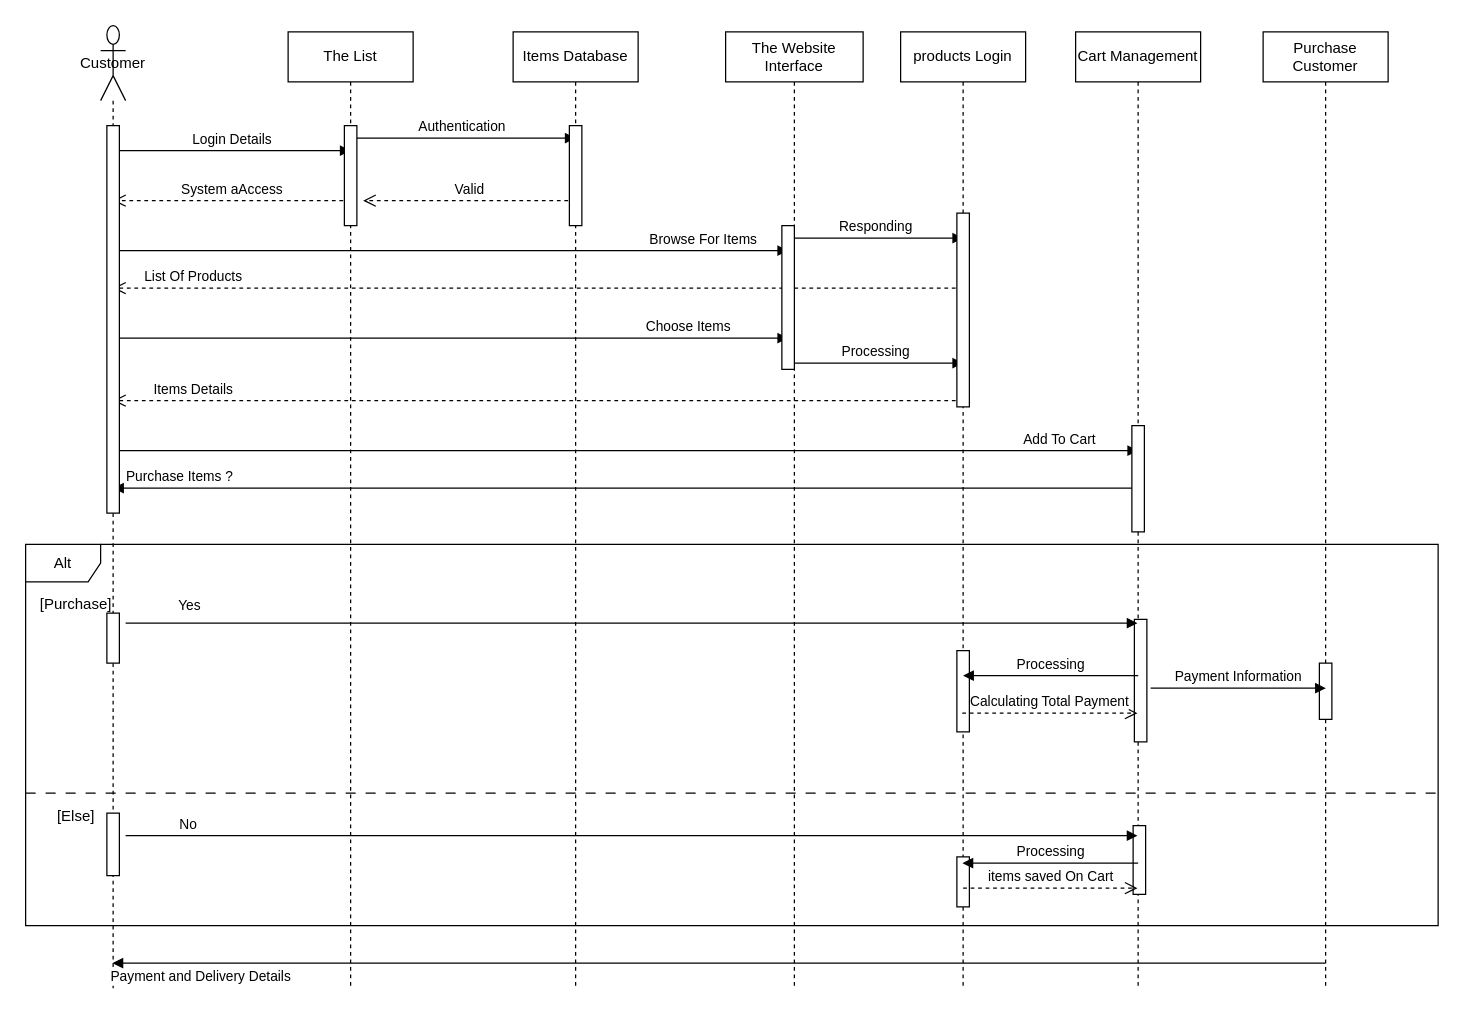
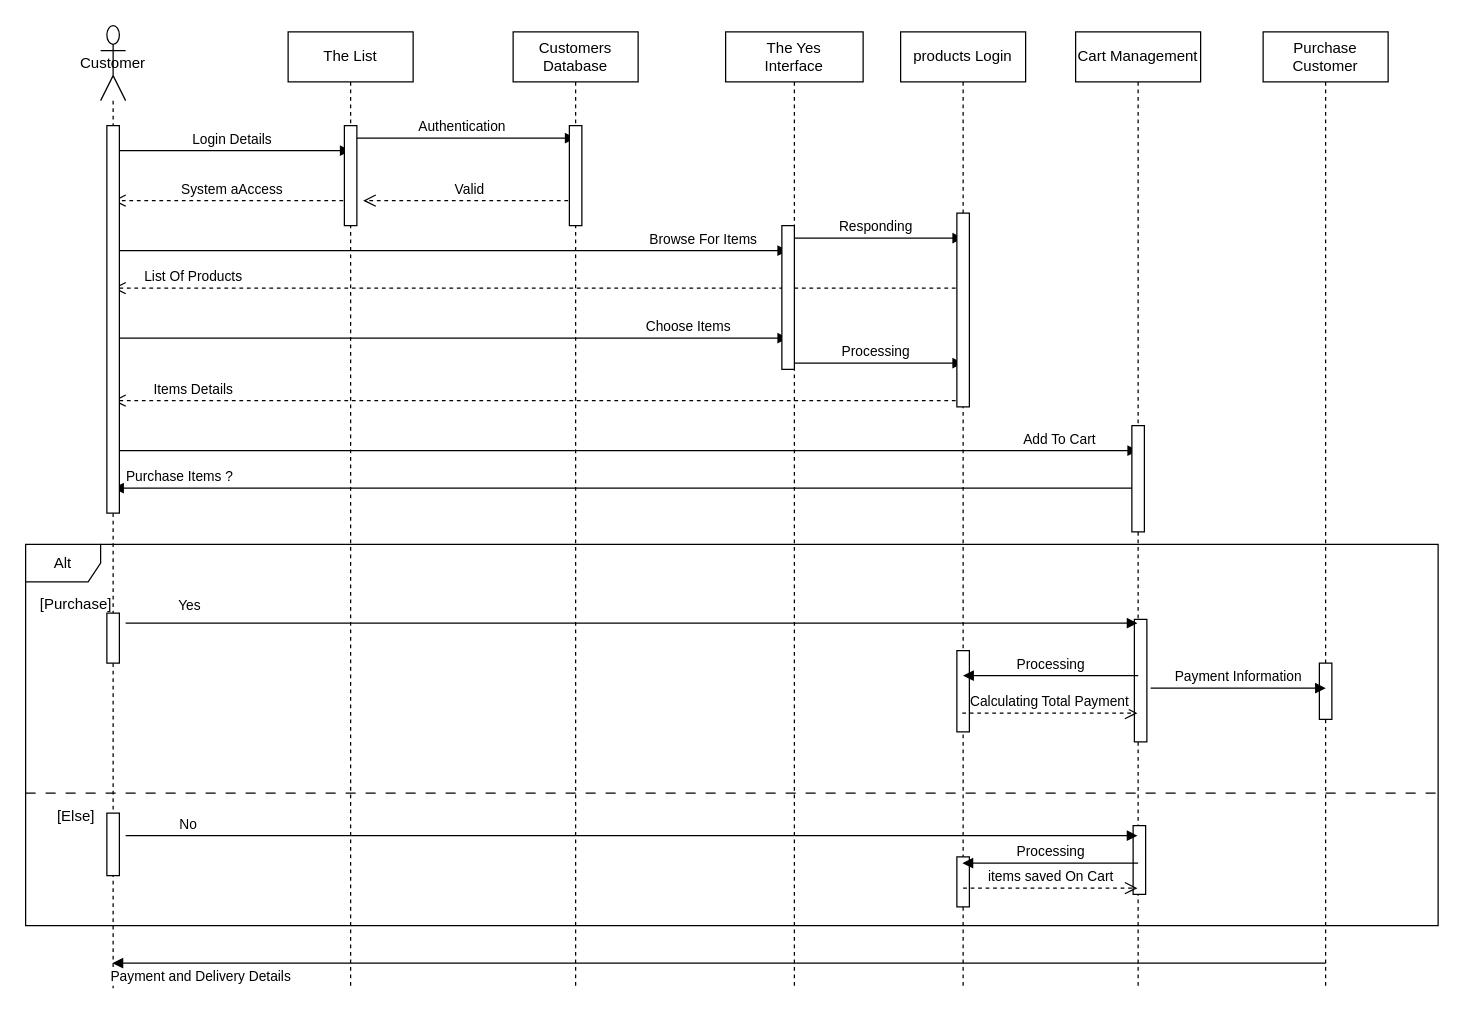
node "Items Database": label "Items Database" -> "Customers Database"
node "The Website Interface": label "The Website Interface" -> "The Yes Interface"
